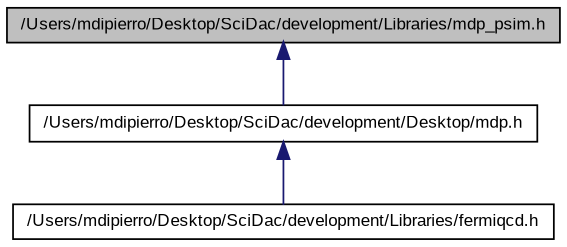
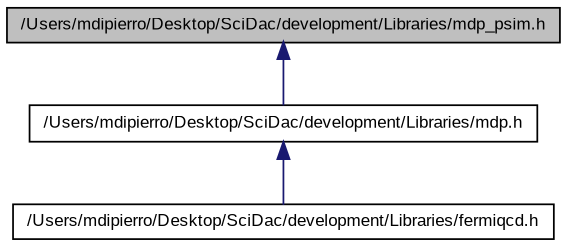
node "/Users/mdipierro/Desktop/SciDac/development/Desktop/mdp.h": label "/Users/mdipierro/Desktop/SciDac/development/Desktop/mdp.h" -> "/Users/mdipierro/Desktop/SciDac/development/Libraries/mdp.h"
